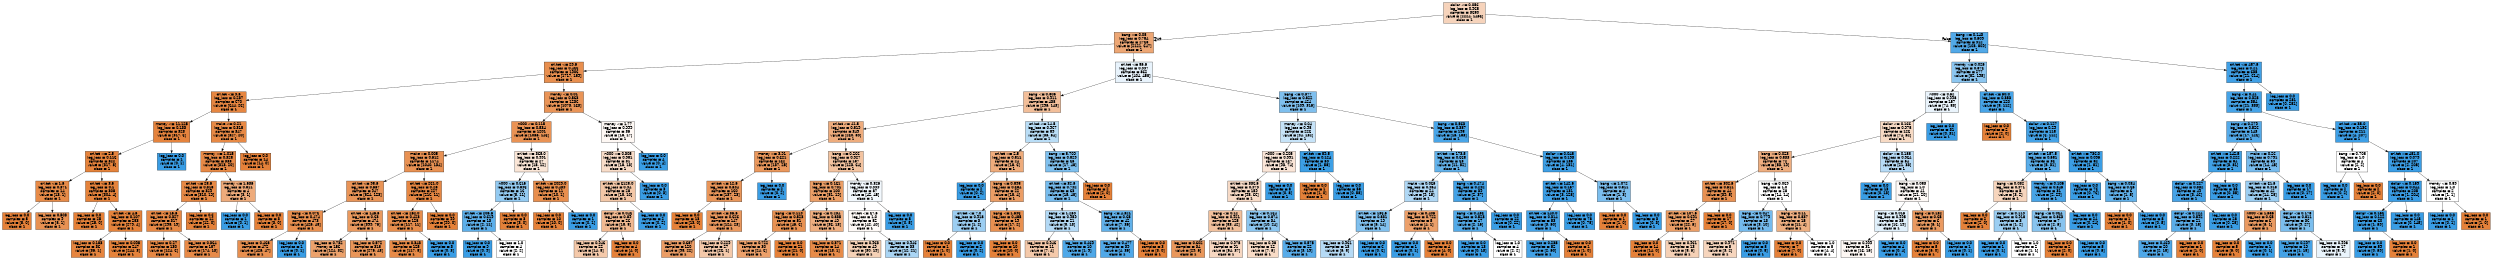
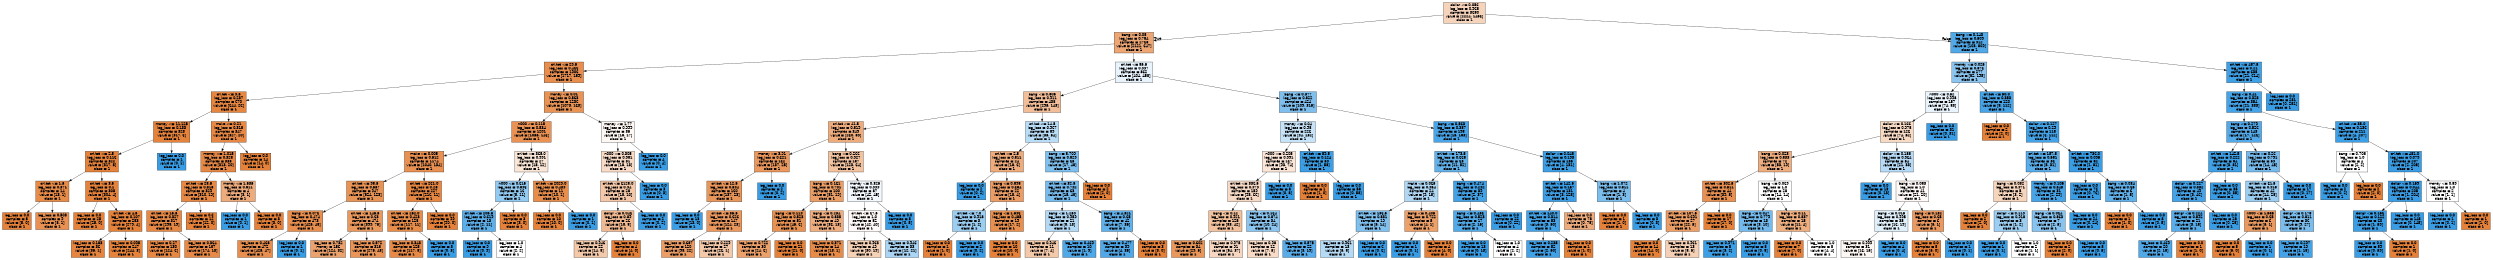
node "log_loss = 0.0 samples = 13 value = [13, 0] class = 1": fillcolor #e58139 -> #3c9fe5
node "log_loss = 0.0 samples = 78 value = [0, 78] class = 1": fillcolor #399de5 -> #eeab7b
node "log_loss = 0.971 samples = 5 value = [3, 2] class = 1": fillcolor #f6d5bd -> #3c9fe5
node "log_loss = 0.0 money = 7 value = [7, 0] class = 1": label "log_loss = 0.0 money = 7 value = [7, 0] class = 1" -> "log_loss = 0.0 samples = 7 value = [7, 0] class = 1"
node "log_loss = 0.998 samples = 17 value = [8, 9] class = 1": removed
